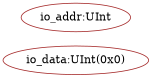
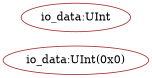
node "io_addr:UInt": label "io_addr:UInt" -> "io_data:UInt"
